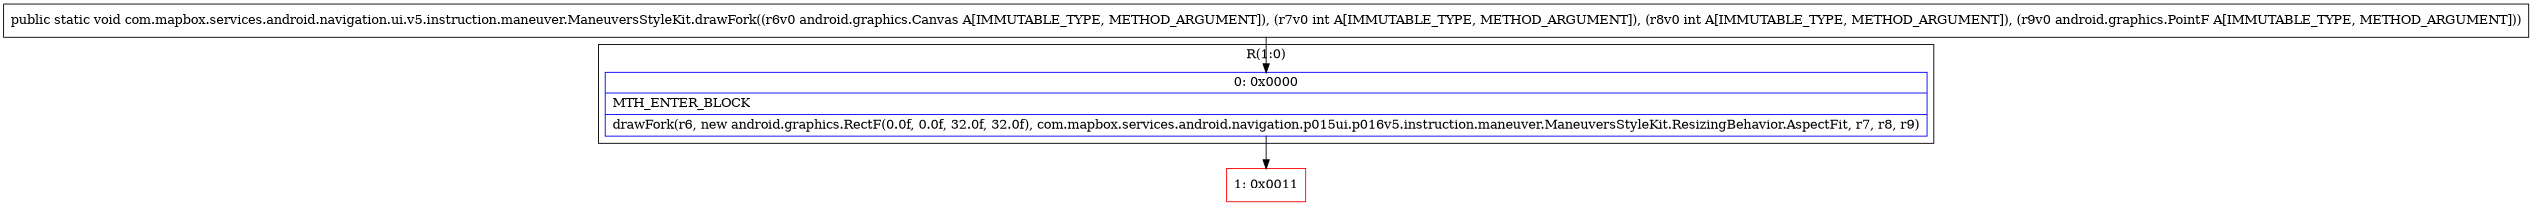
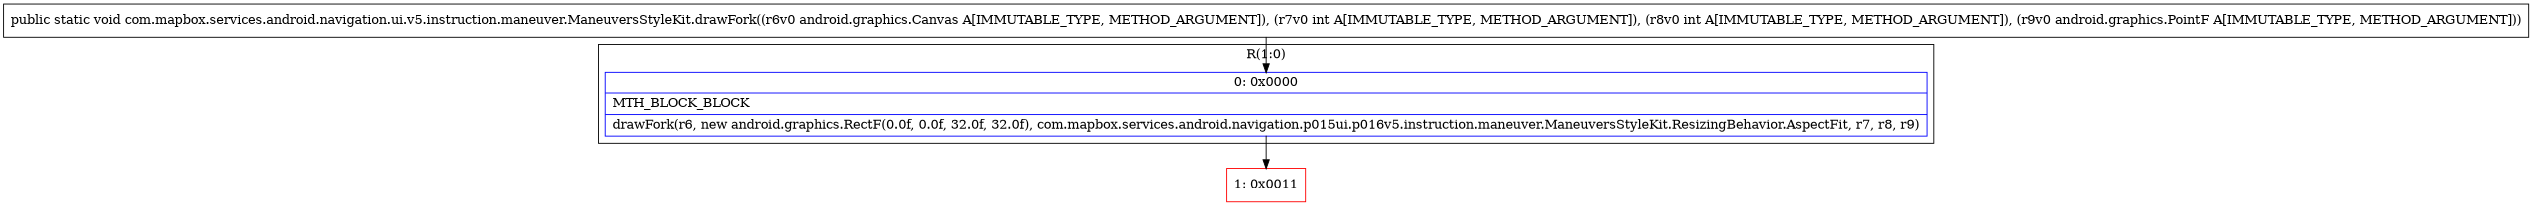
node "0: 0x0000": text "MTH_ENTER_BLOCK" -> "MTH_BLOCK_BLOCK"
